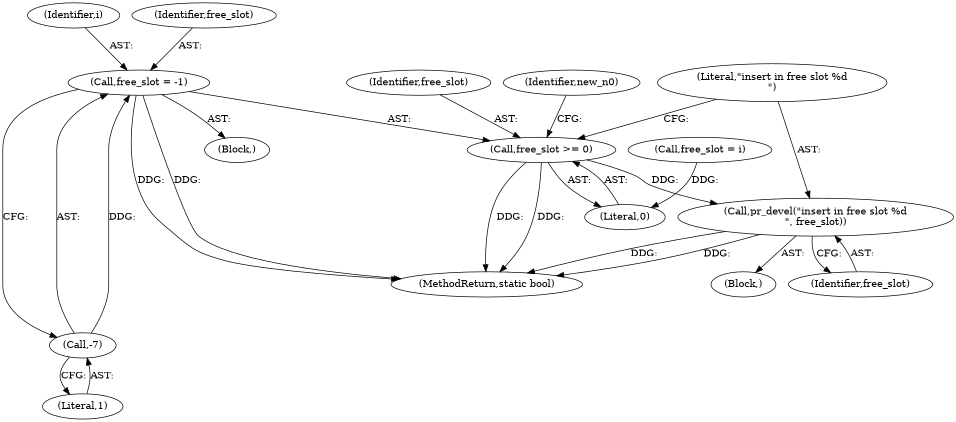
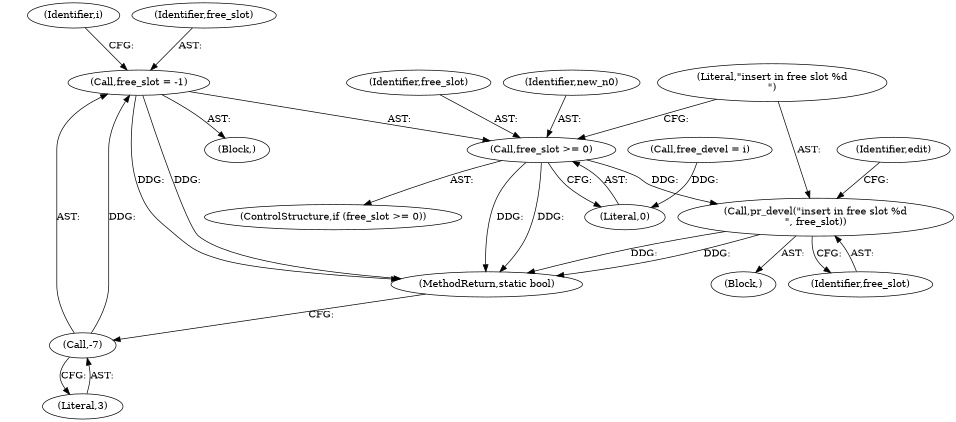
edge "(Identifier,i)" -> "(Call,free_slot = -1)": label "AST: " -> "CFG: "
edge "(Identifier,new_n0)" -> "(Call,free_slot >= 0)": label "CFG: " -> "AST: "
node "(Call,free_slot = i)": label "(Call,free_slot = i)" -> "(Call,free_devel = i)"
node "(Identifier,edit)": added
edge "(Call,free_slot >= 0)" -> "(Literal,0)": label "AST: " -> "CFG: "
edge "(Call,free_slot = -1)" -> "(Call,-7)": now "(MethodReturn,static bool)" -> "(Call,-7)"
node "(ControlStructure,if (free_slot >= 0))": added
node "(Literal,1)": label "(Literal,1)" -> "(Literal,3)"
